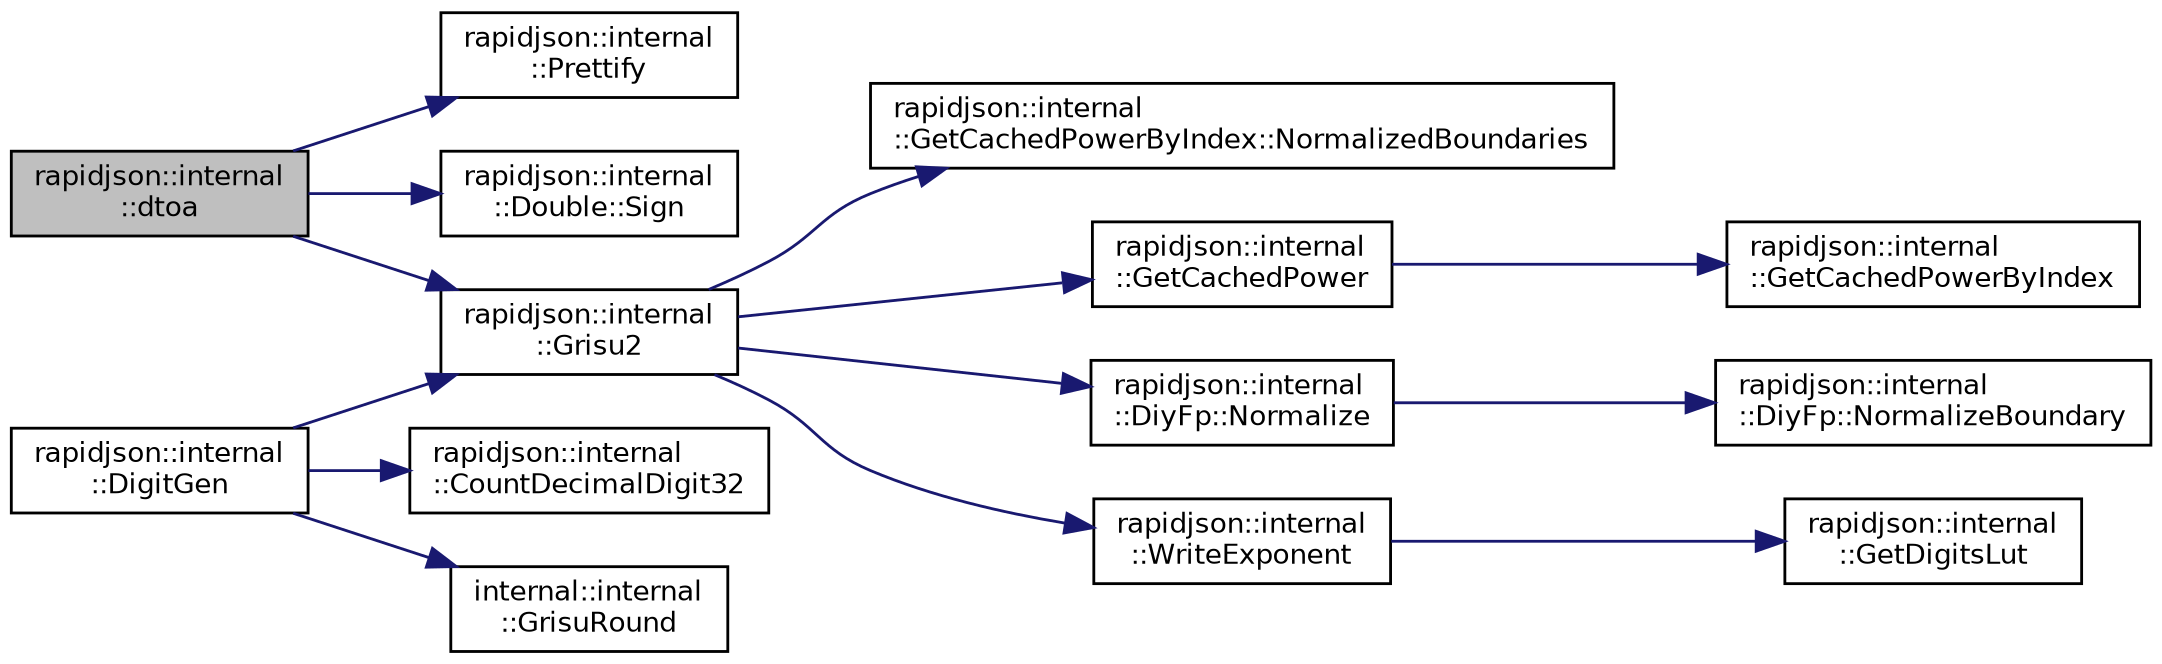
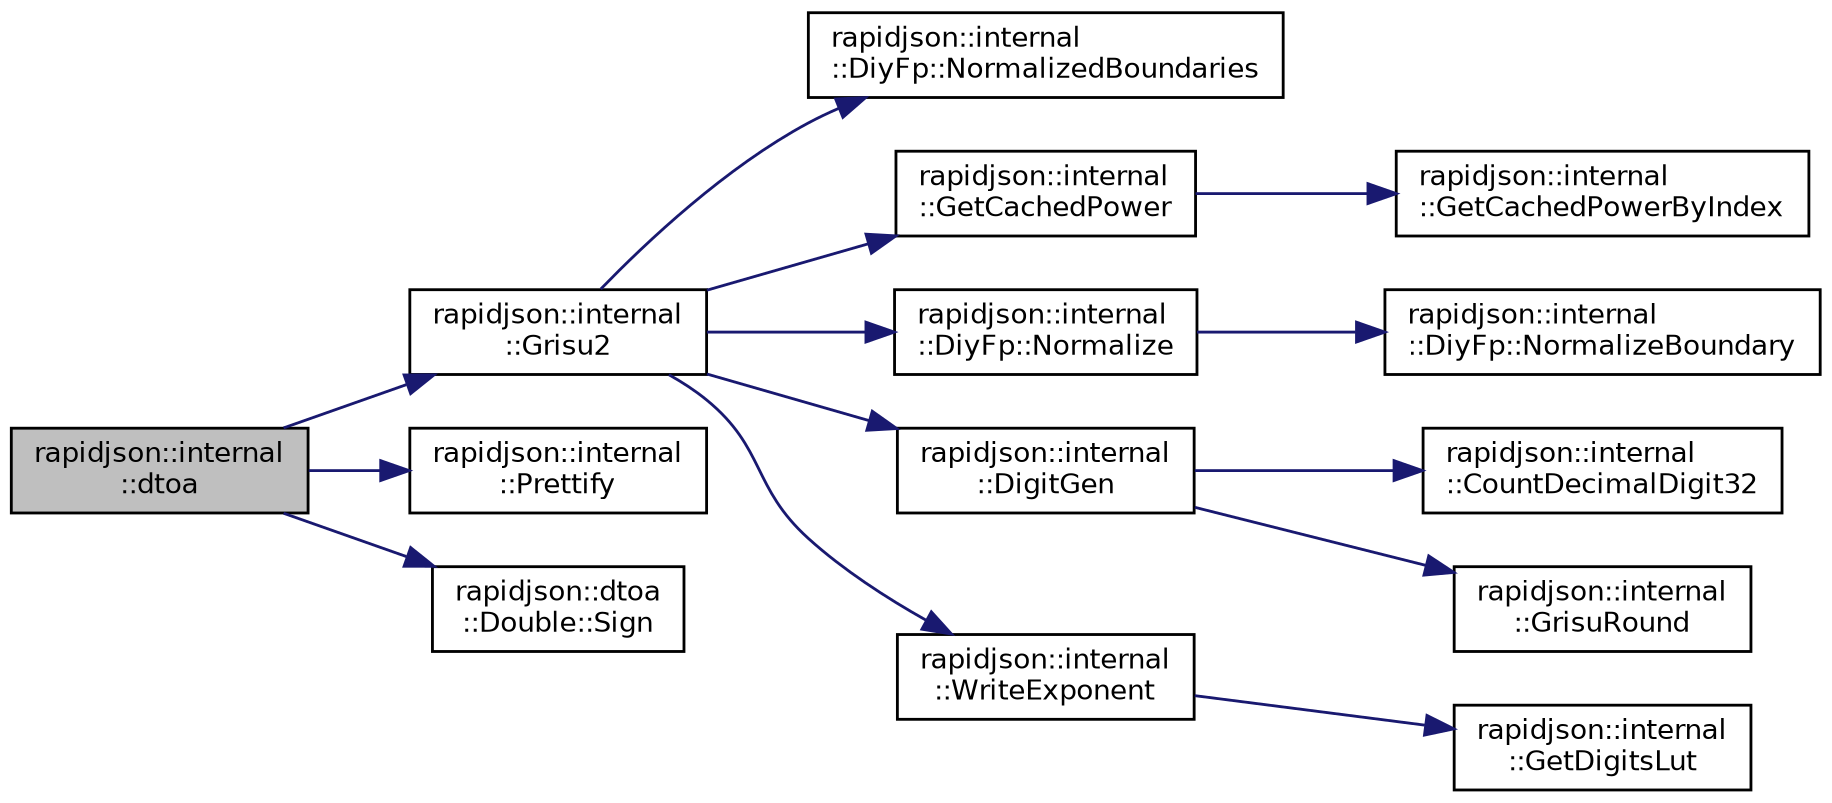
node "rapidjson::internal ::GetCachedPowerByIndex::NormalizedBoundaries": label "rapidjson::internal ::GetCachedPowerByIndex::NormalizedBoundaries" -> "rapidjson::internal ::DiyFp::NormalizedBoundaries"
node "rapidjson::internal ::Double::Sign": label "rapidjson::internal ::Double::Sign" -> "rapidjson::dtoa ::Double::Sign"
edge "rapidjson::internal ::DigitGen" -> "rapidjson::internal ::Grisu2": reversed
node "internal::internal ::GrisuRound": label "internal::internal ::GrisuRound" -> "rapidjson::internal ::GrisuRound"
